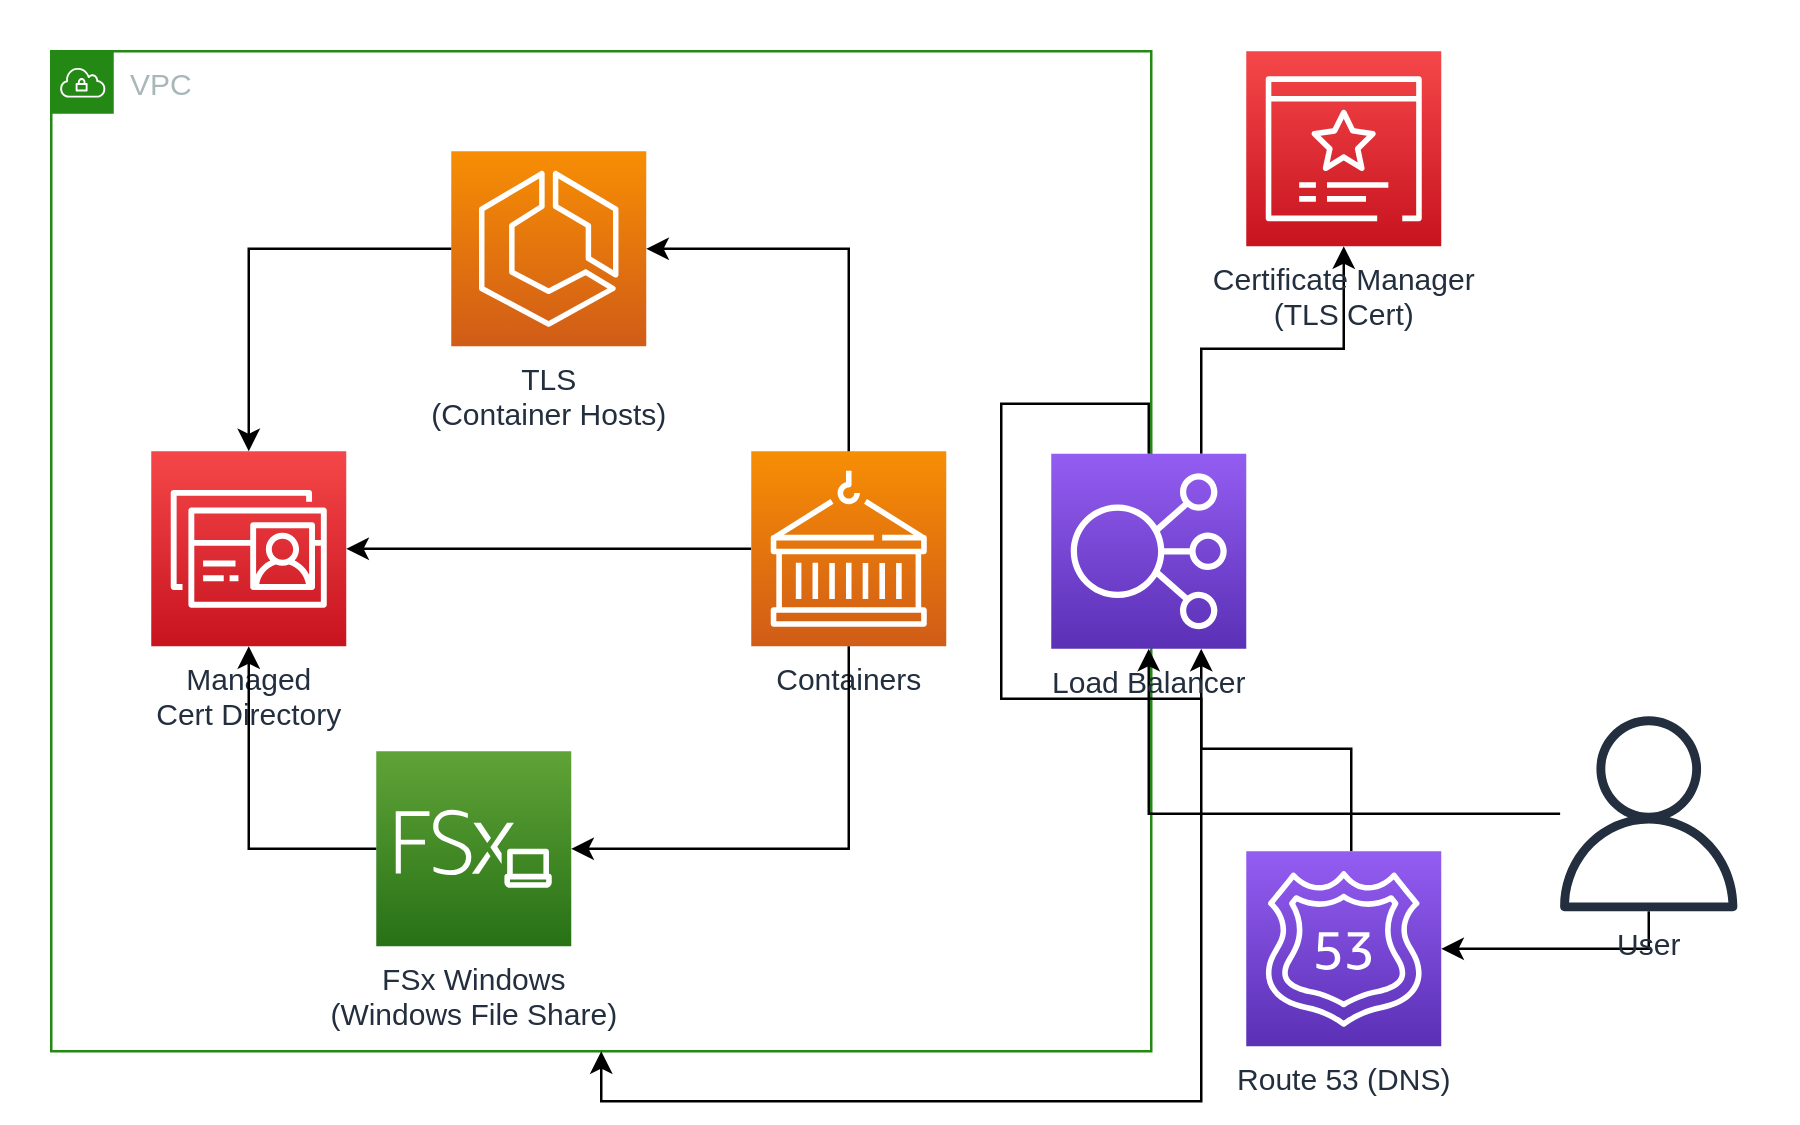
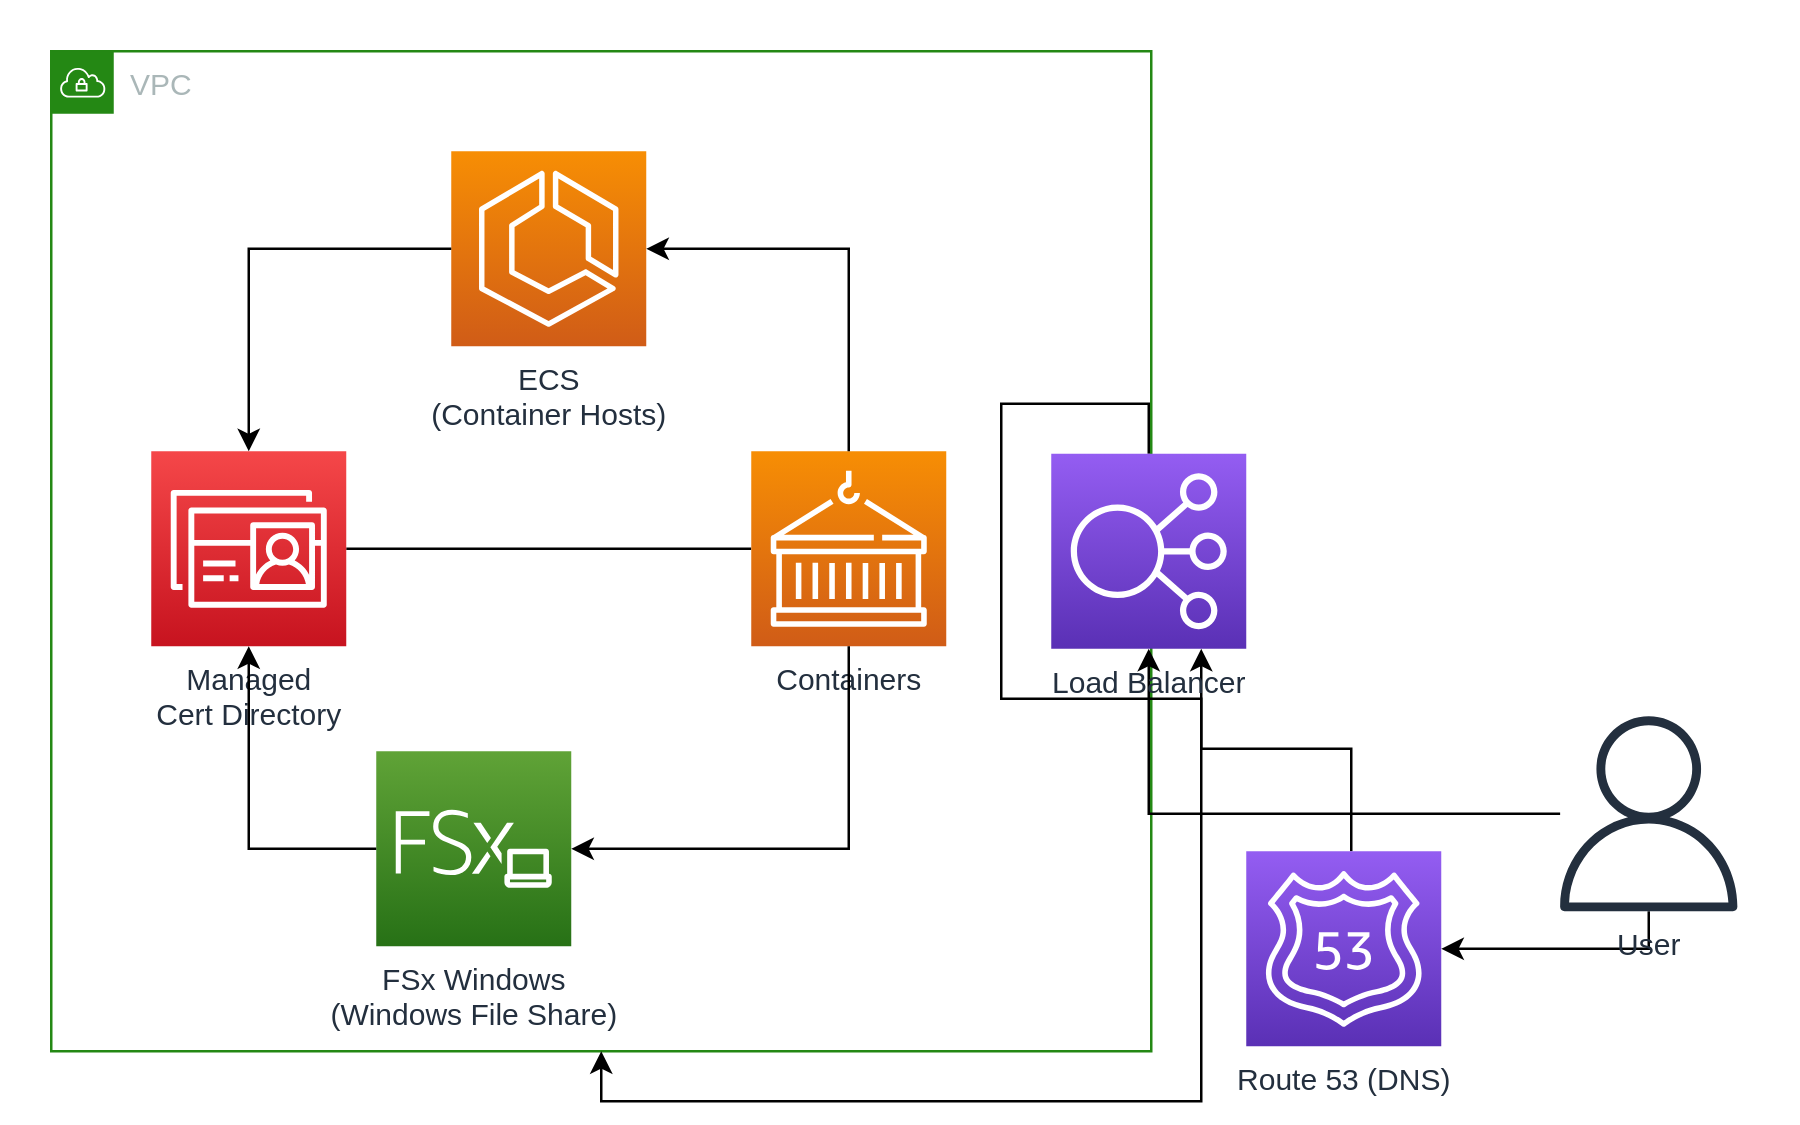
node "Certificate Manager (TLS Cert)": removed
edge "Load Balancer" -> "Certificate Manager (TLS Cert)": removed
node "TLS (Container Hosts)": label "TLS (Container Hosts)" -> "ECS (Container Hosts)"
edge "Containers" -> "Managed Cert Directory": arrowhead classic -> none
